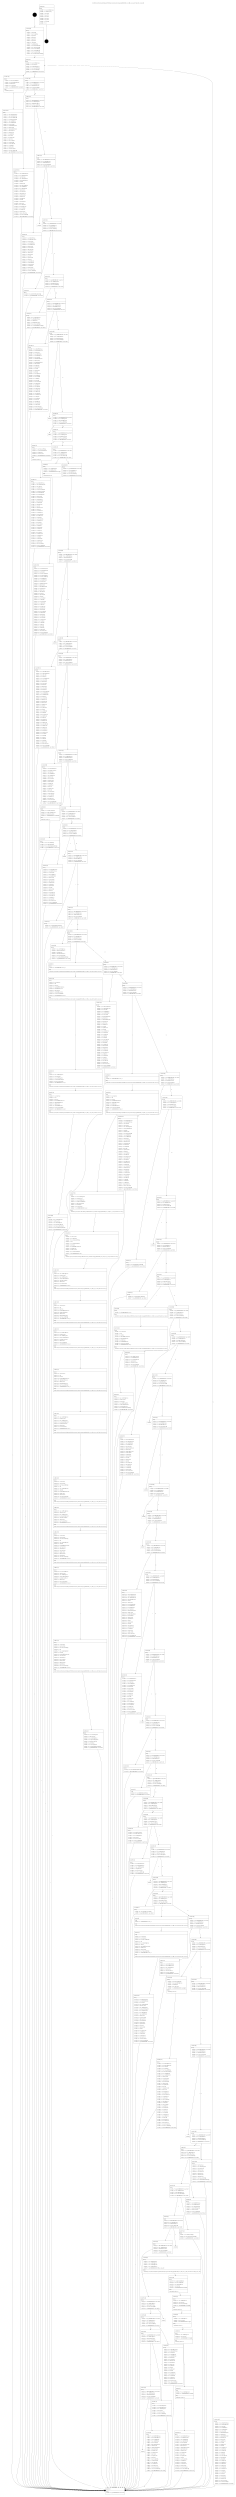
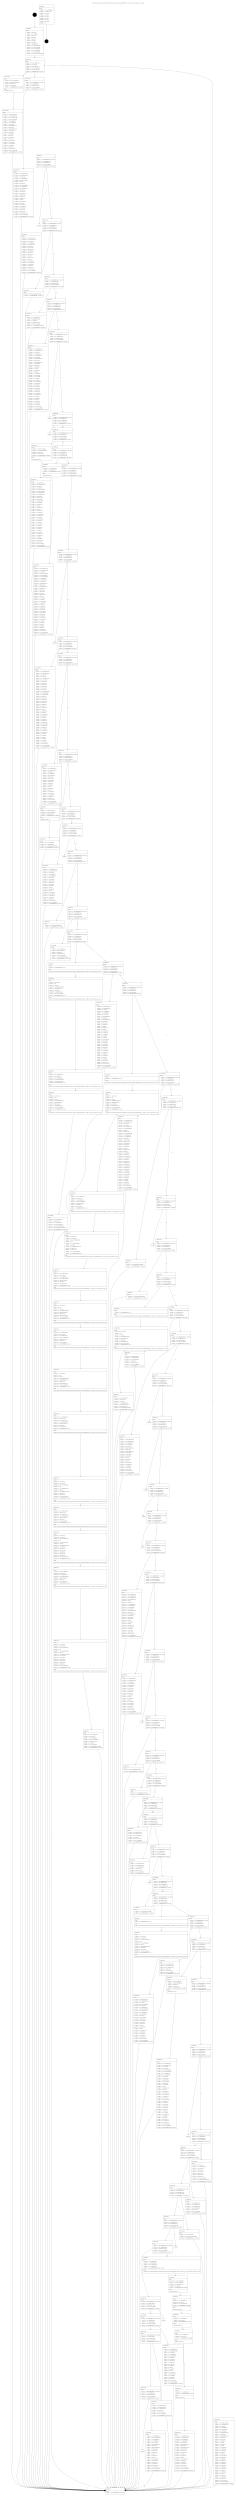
node "0x4021be [28]": removed
